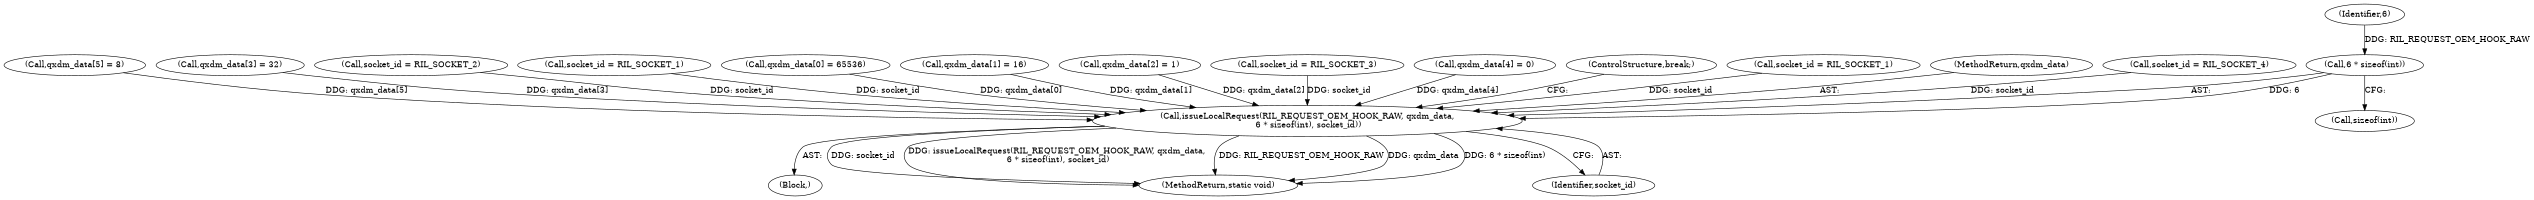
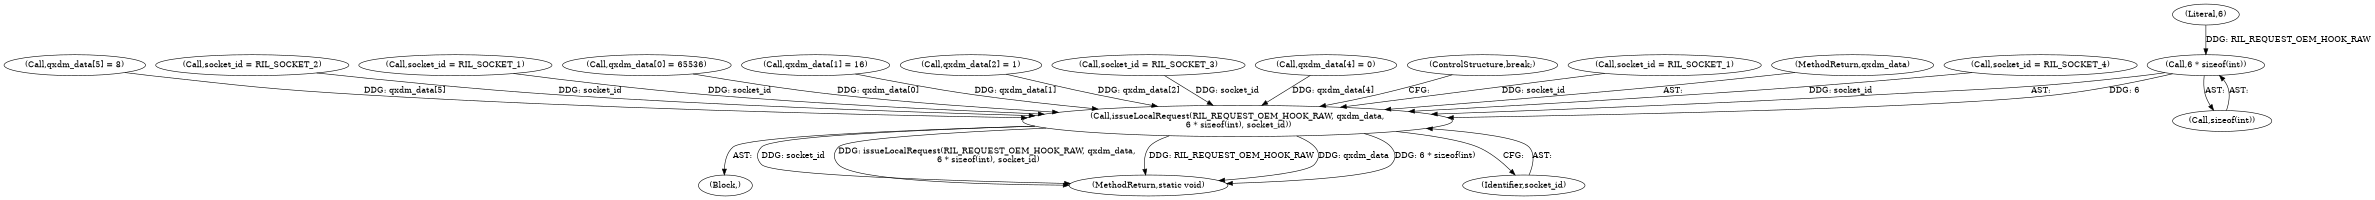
node "(Identifier,6)": label "(Identifier,6)" -> "(Literal,6)"
node "(Call,qxdm_data[3] = 32)": removed
edge "(Call,6 * sizeof(int))" -> "(Call,sizeof(int))": label "CFG: " -> "AST: "
edge "(Call,sizeof(int))" -> "(Call,6 * sizeof(int))": added, label "AST:"
